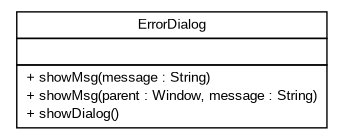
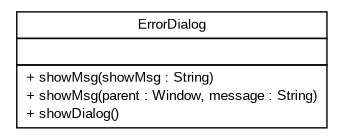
node "ErrorDialog": text "+ showMsg(message : String)" -> "+ showMsg(showMsg : String)"
